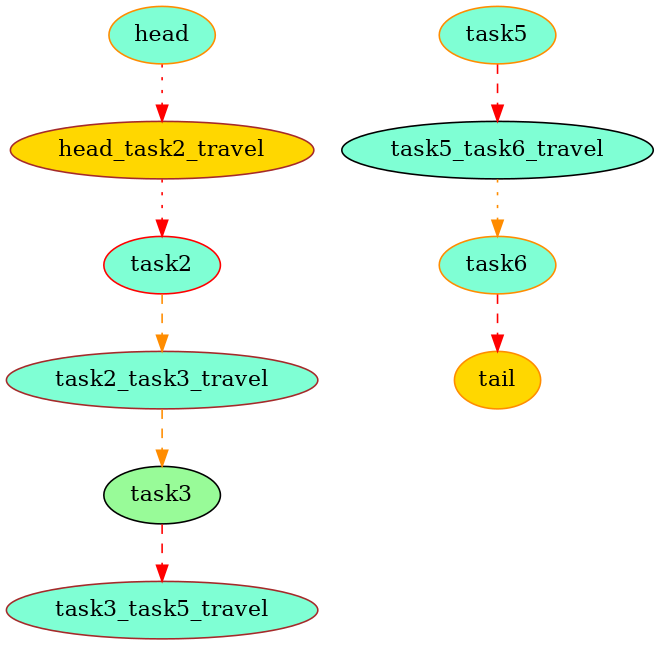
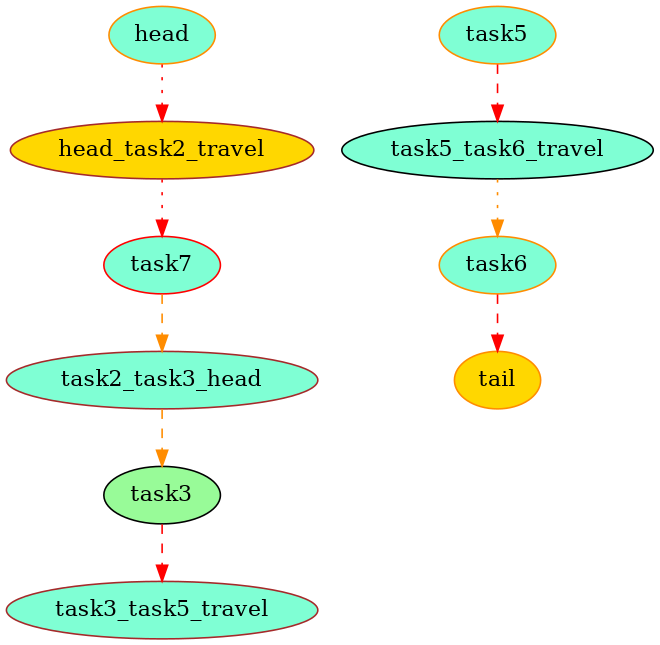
node "task2": label "task2" -> "task7"
node "task2_task3_travel": label "task2_task3_travel" -> "task2_task3_head"
